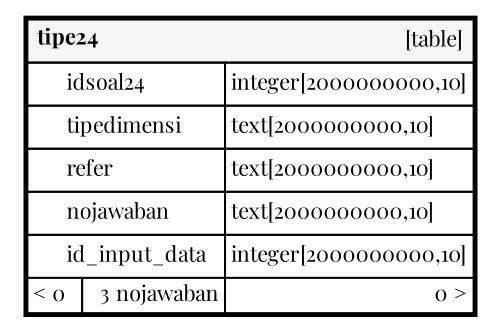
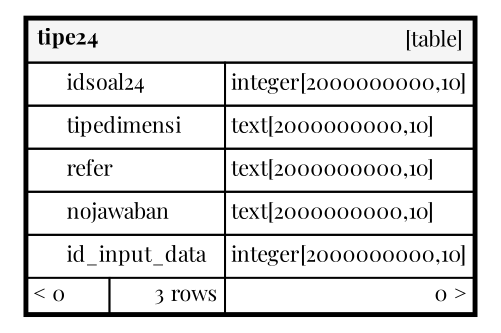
node "tipe24": text "3 nojawaban" -> "3 rows"
